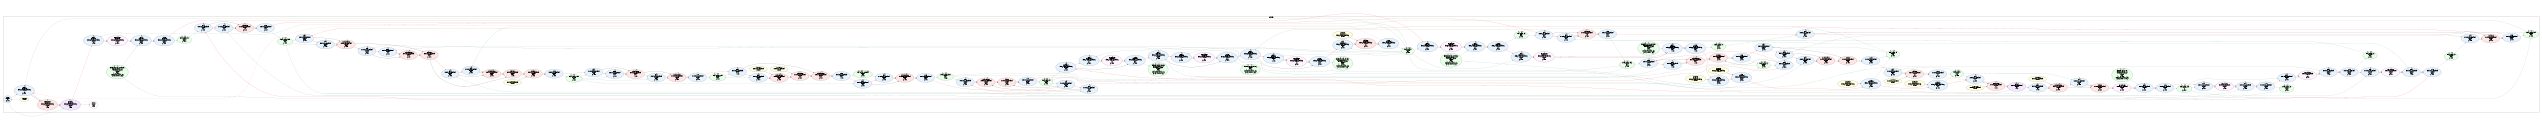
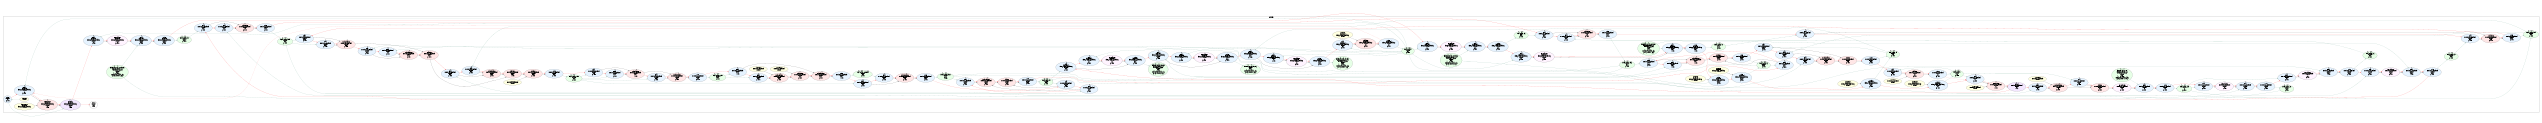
node "Local Scalar: force Inlined float 64 bits": label "Local Scalar: force Inlined float 64 bits" -> "Local Scalar: force Inlined cyclic 64 bits"
node "256.000000 Pipelined Fine-grained pipelining Inlined": added
